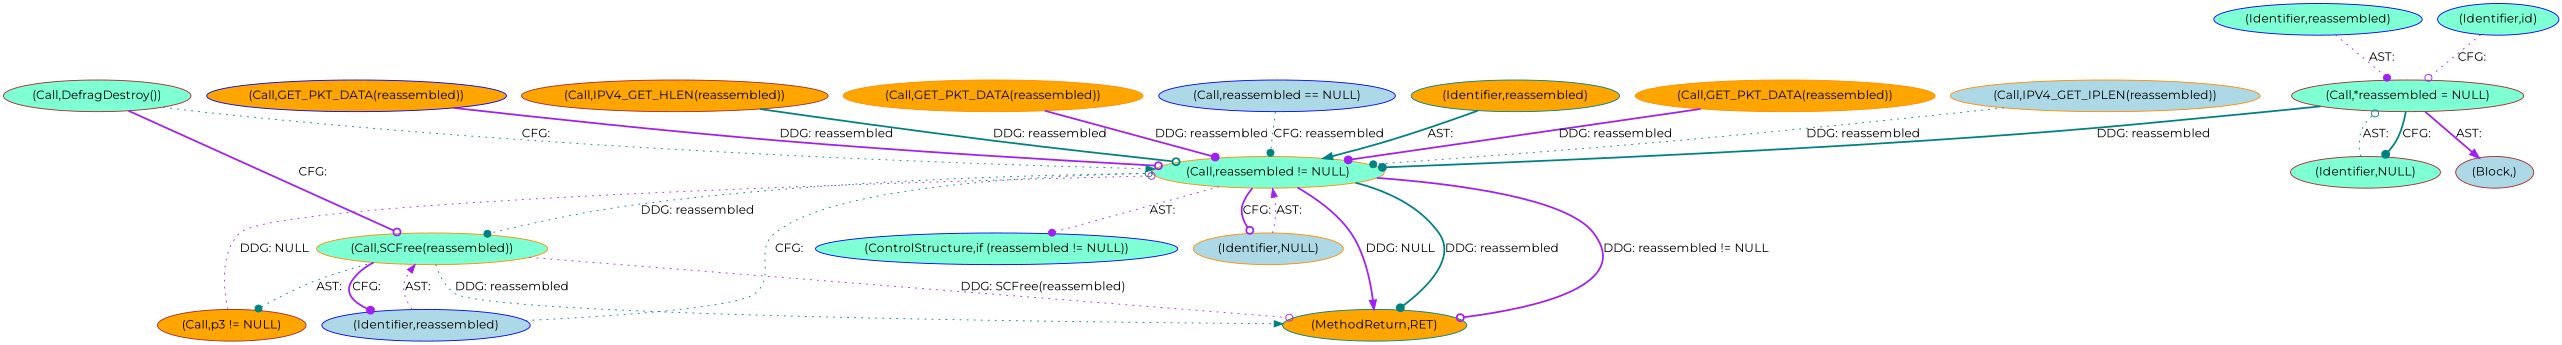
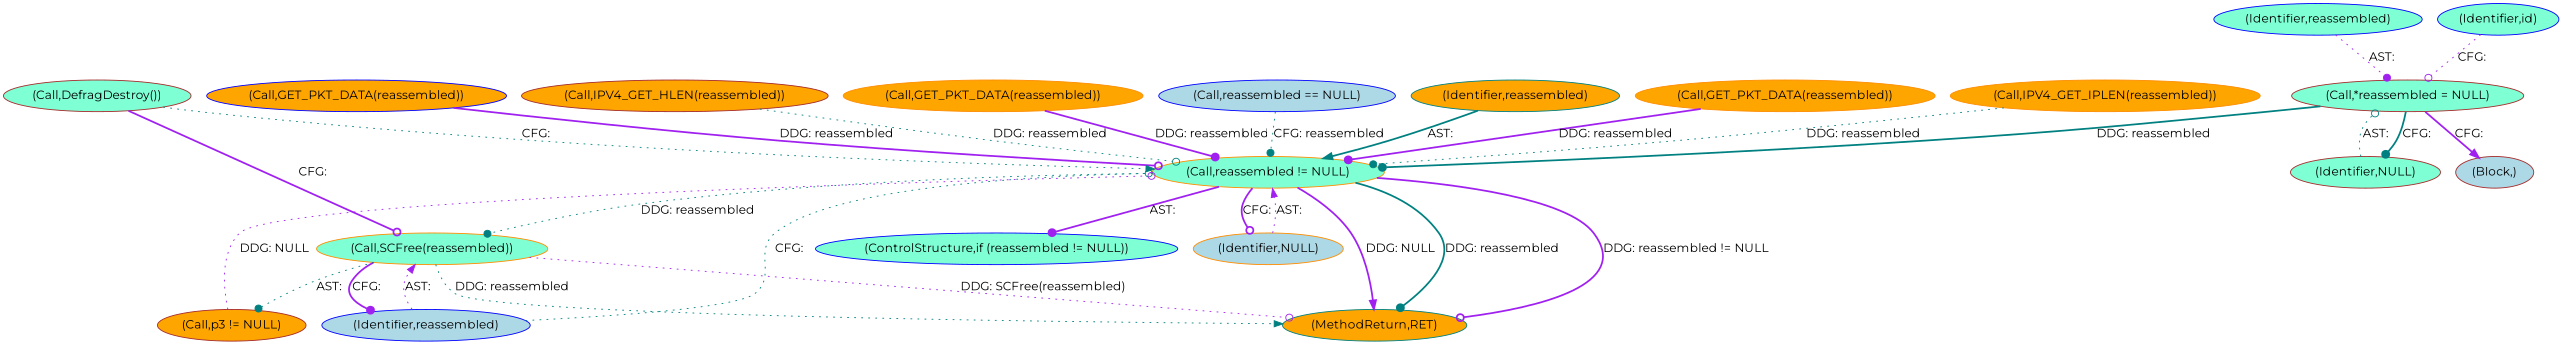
node "(Call,IPV4_GET_IPLEN(reassembled))": fillcolor lightblue -> orange
edge "(Call,*reassembled = NULL)" -> "(Block,)": label "AST: " -> "CFG: "
edge "(Call,IPV4_GET_HLEN(reassembled))" -> "(Call,reassembled != NULL)": style bold -> dotted
edge "(Call,reassembled != NULL)" -> "(ControlStructure,if (reassembled != NULL))": style dotted -> bold
